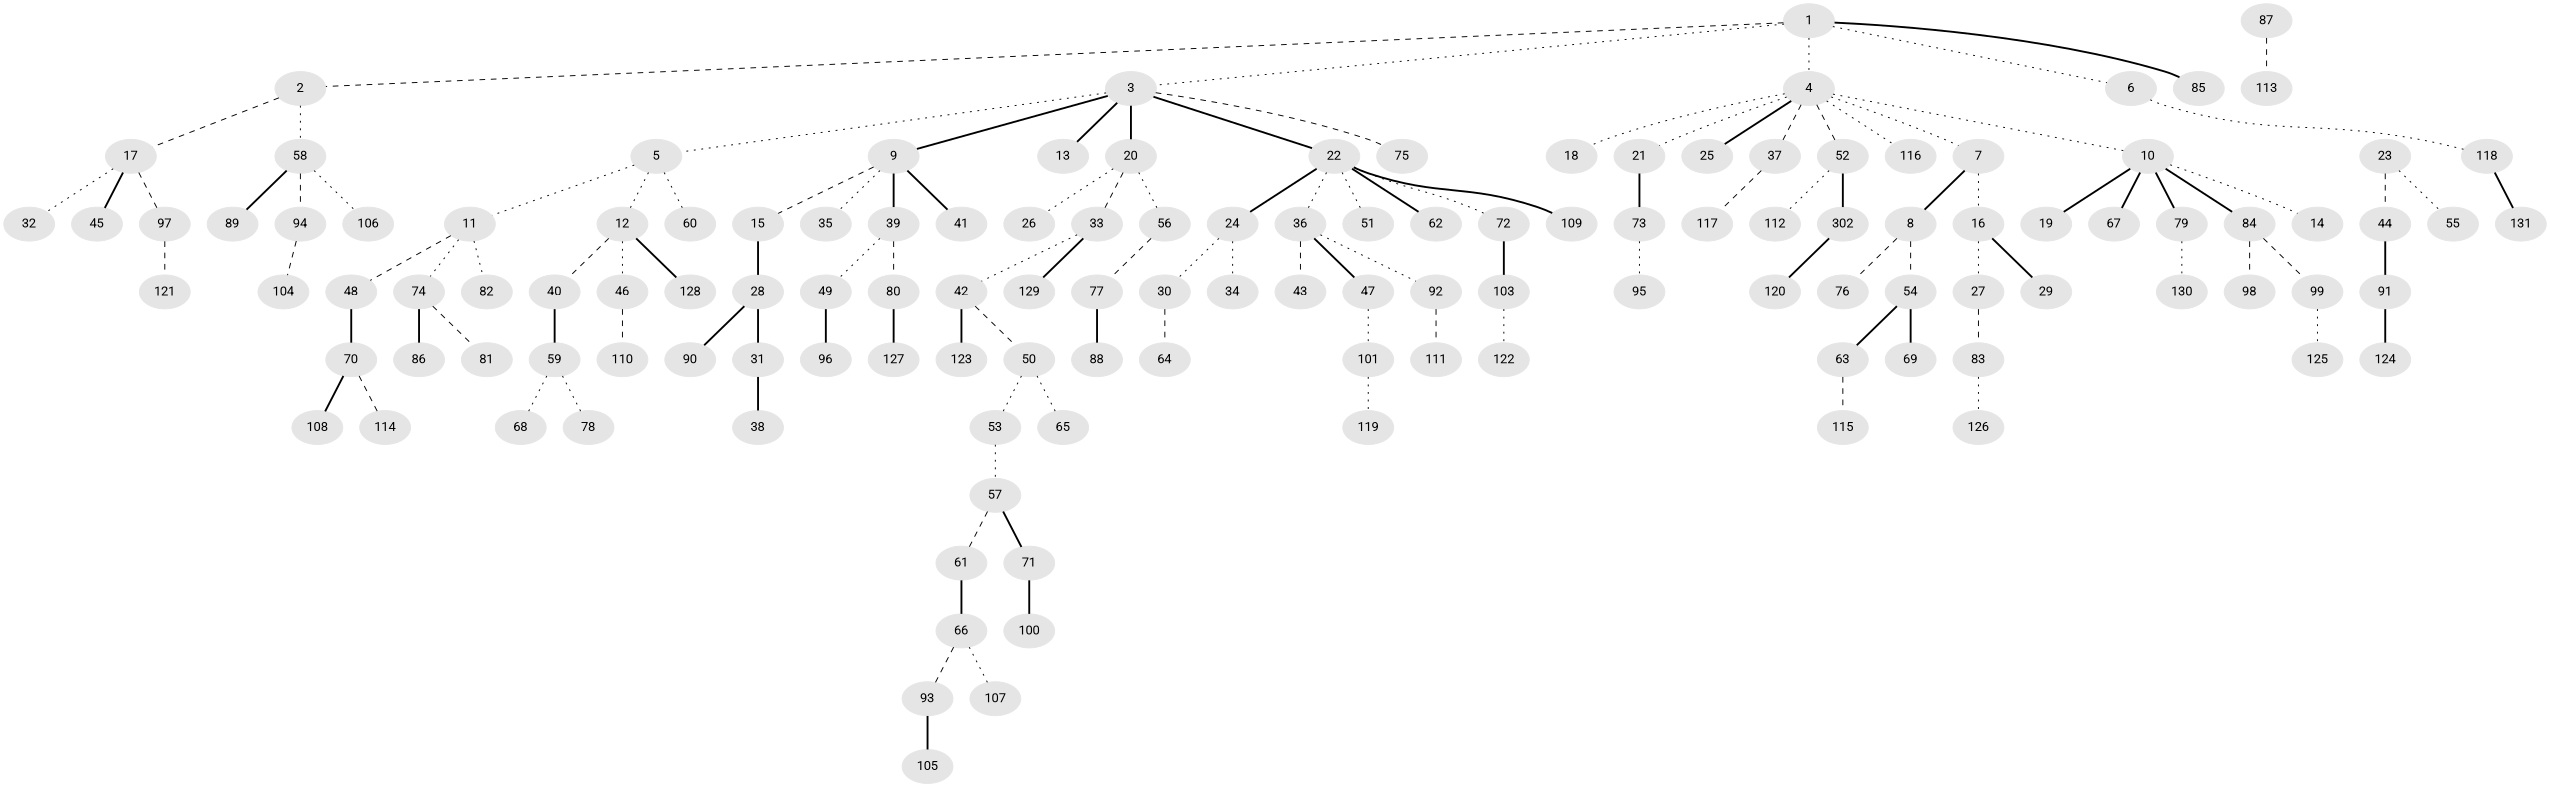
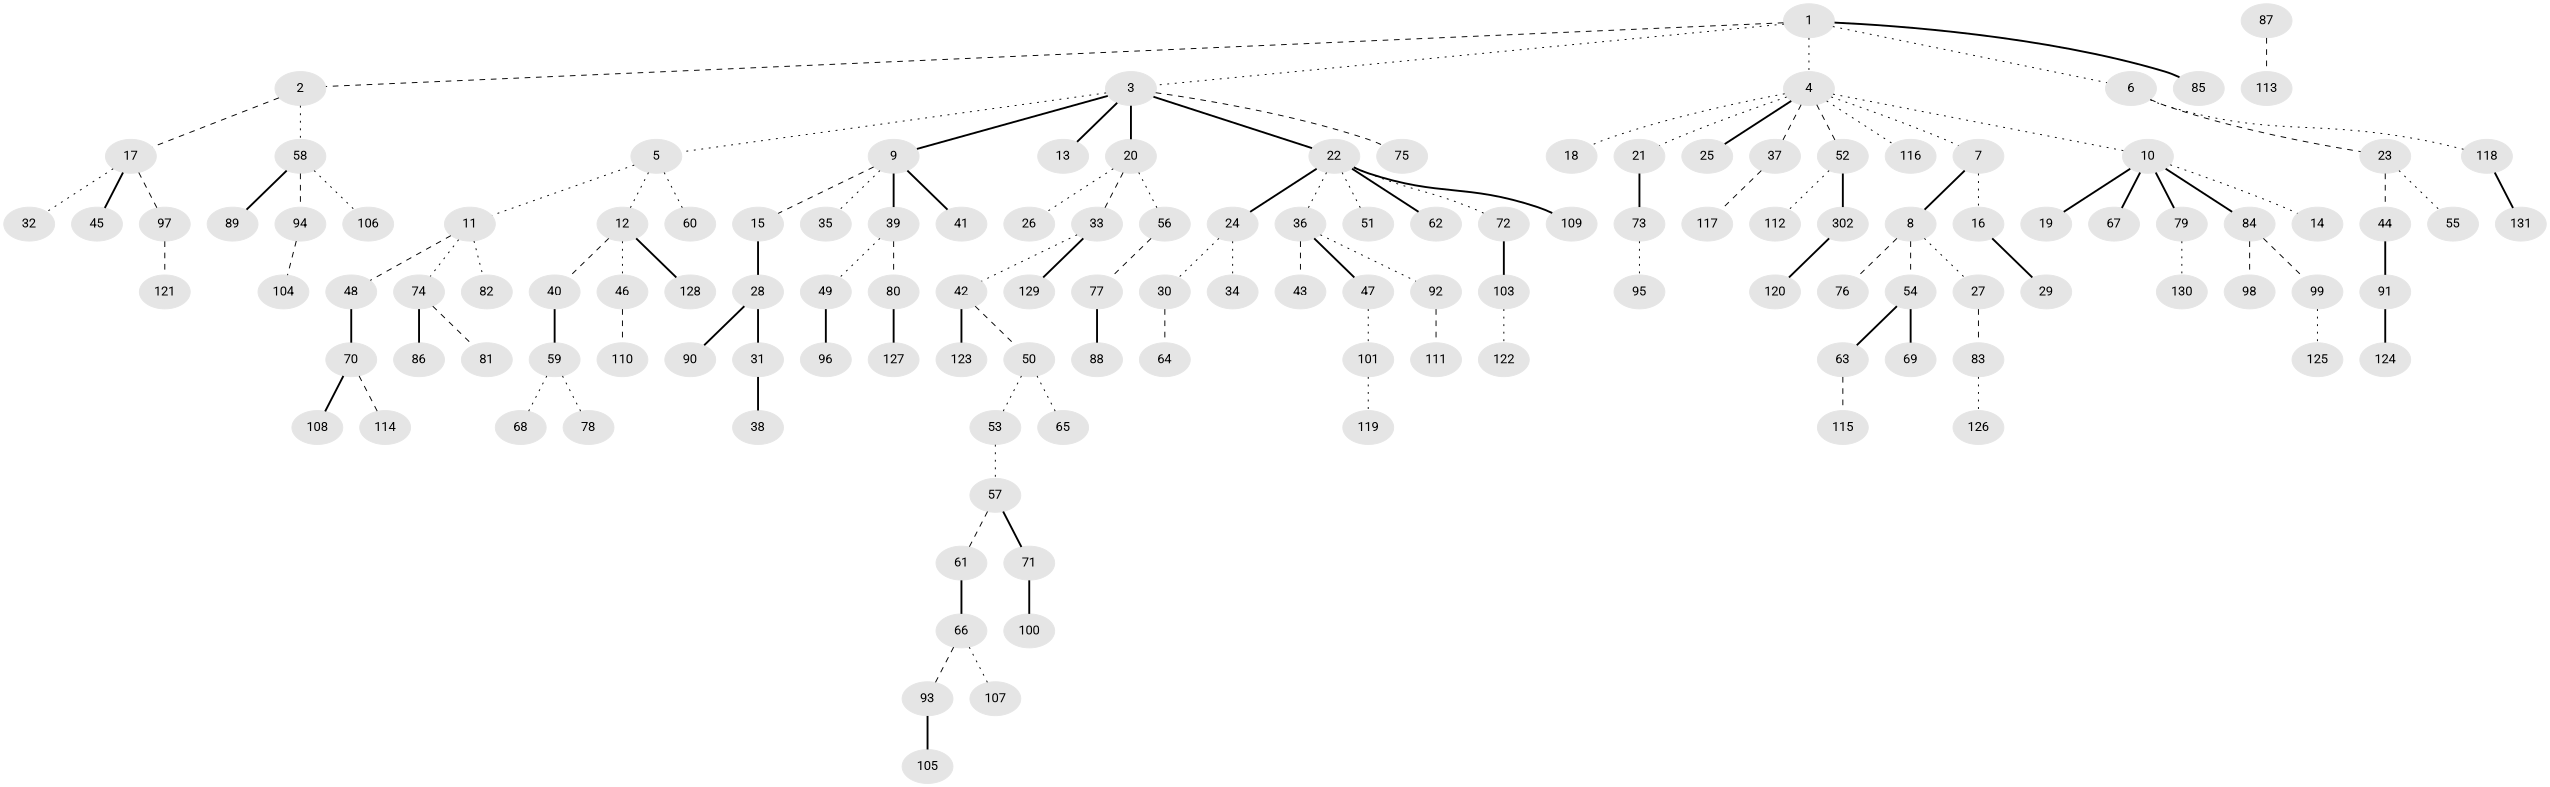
edge "6" -- "23": added
edge "16" -- "27": now "8" -- "27"
